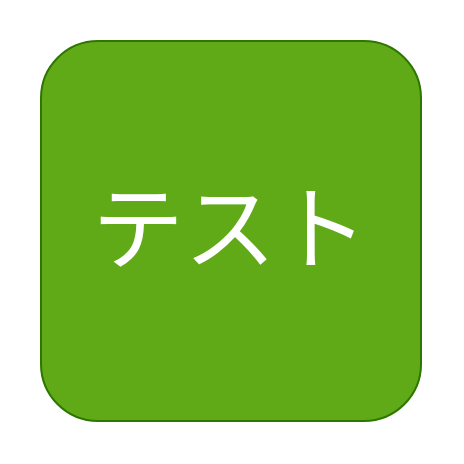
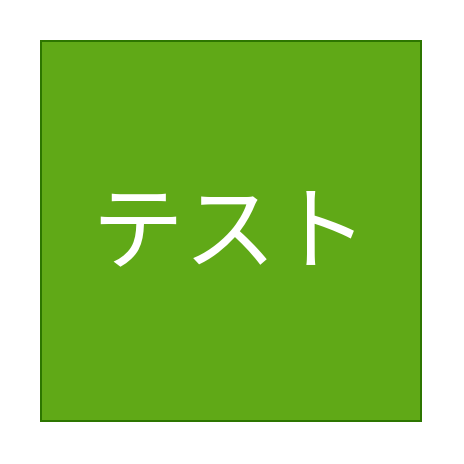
node "テスト": shape rounded rectangle -> rectangle
